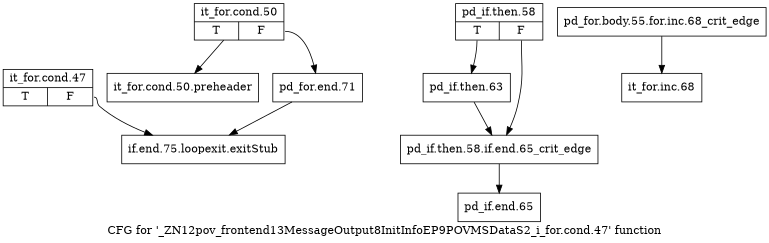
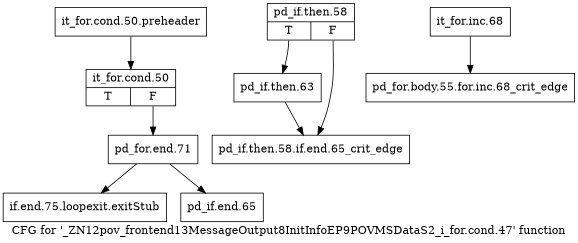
edge "pd_for.body.55.for.inc.68_crit_edge" -> "it_for.inc.68": reversed
edge "it_for.cond.50" -> "it_for.cond.50.preheader": reversed
node "it_for.cond.47": removed
edge "pd_if.then.58.if.end.65_crit_edge" -> "pd_if.end.65": now "pd_for.end.71" -> "pd_if.end.65"
